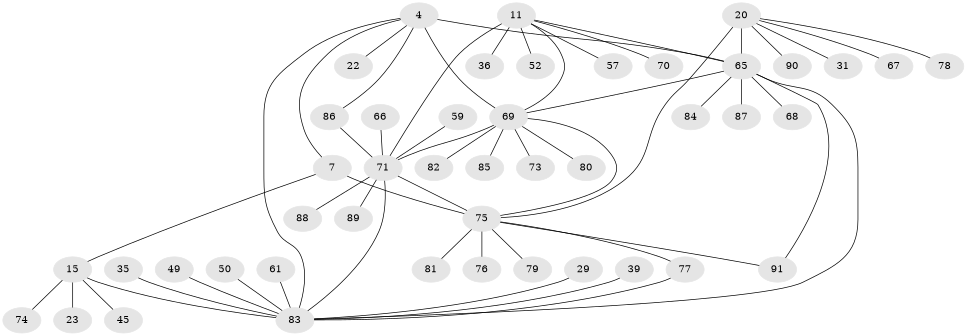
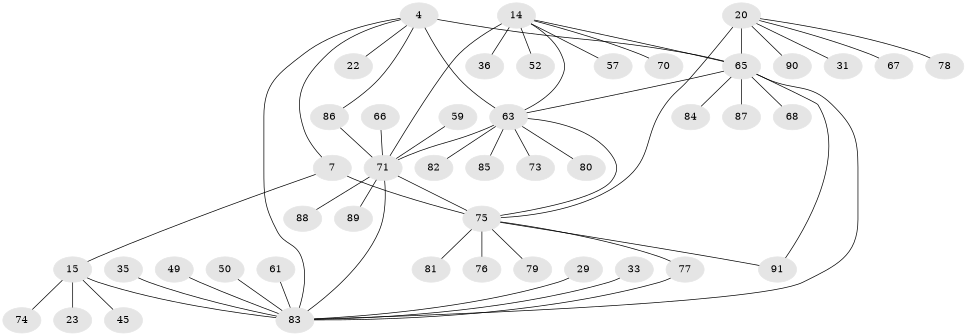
node "11": label "11" -> "14"
node "69": label "69" -> "63"
node "39": label "39" -> "33"
